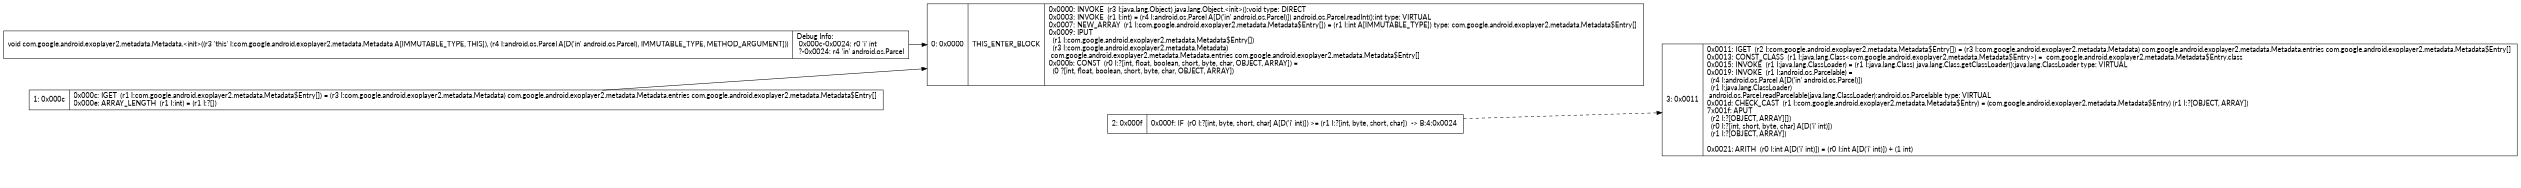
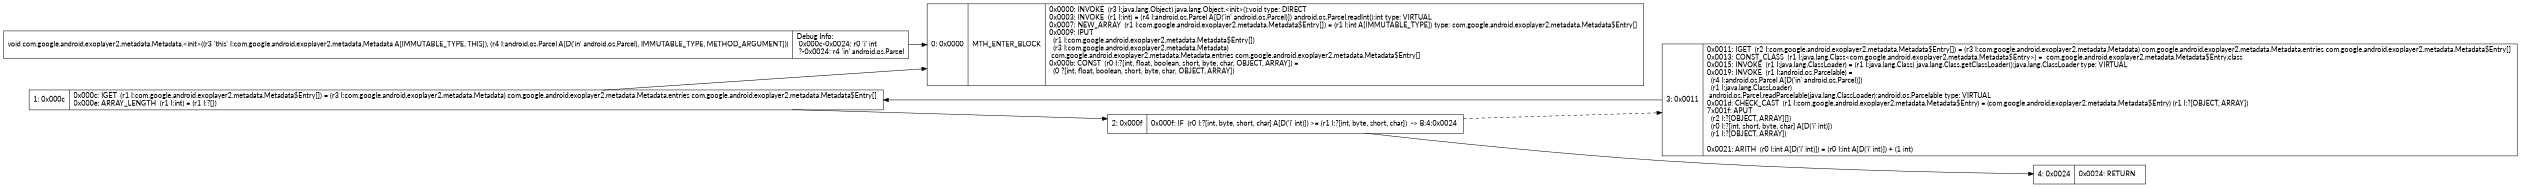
node "0: 0x0000": text "THIS_ENTER_BLOCK" -> "MTH_ENTER_BLOCK"
edge "3: 0x0011" -> "1: 0x000c": added
edge "1: 0x000c" -> "2: 0x000f": added
node "4: 0x0024": added
